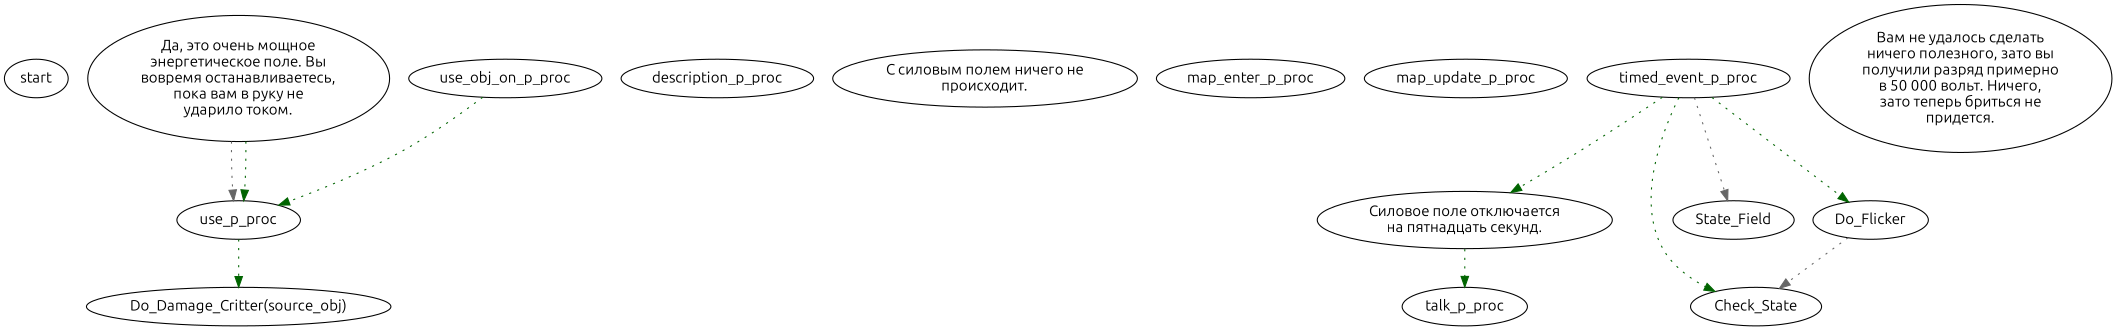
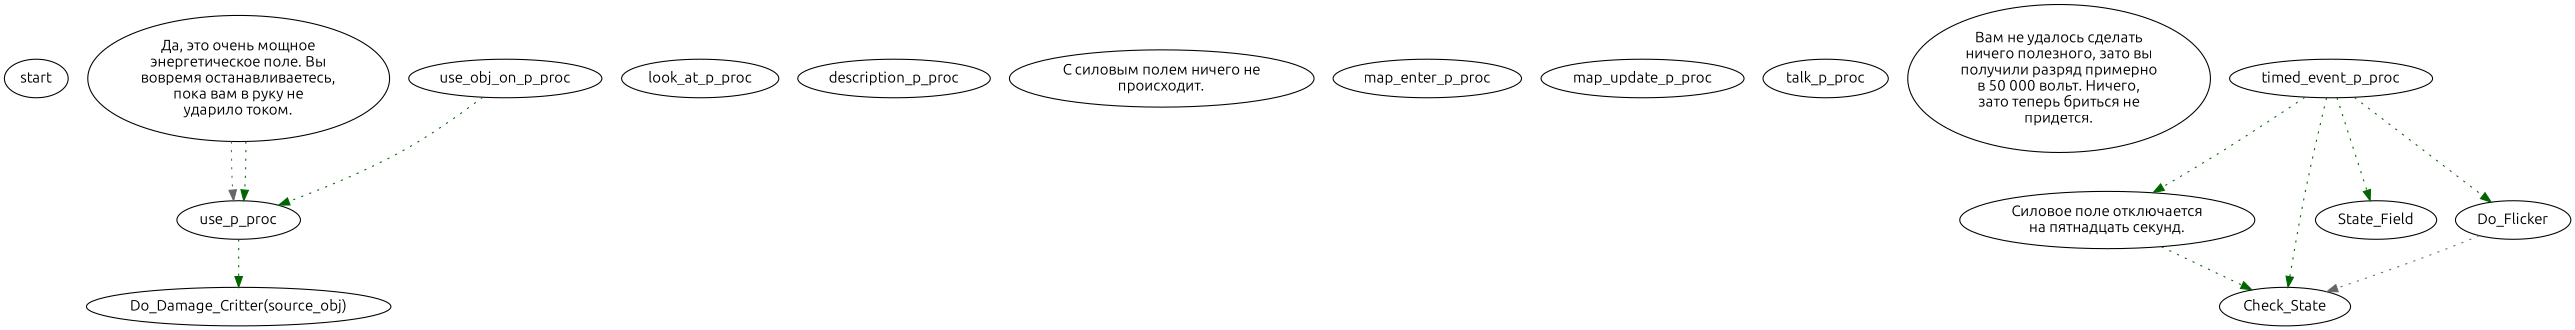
node "look_at_p_proc": added
edge "timed_event_p_proc" -> "State_Field": color gray40 -> darkgreen
edge "Силовое поле отключается на пятнадцать секунд." -> "talk_p_proc": now "Силовое поле отключается на пятнадцать секунд." -> "Check_State"
